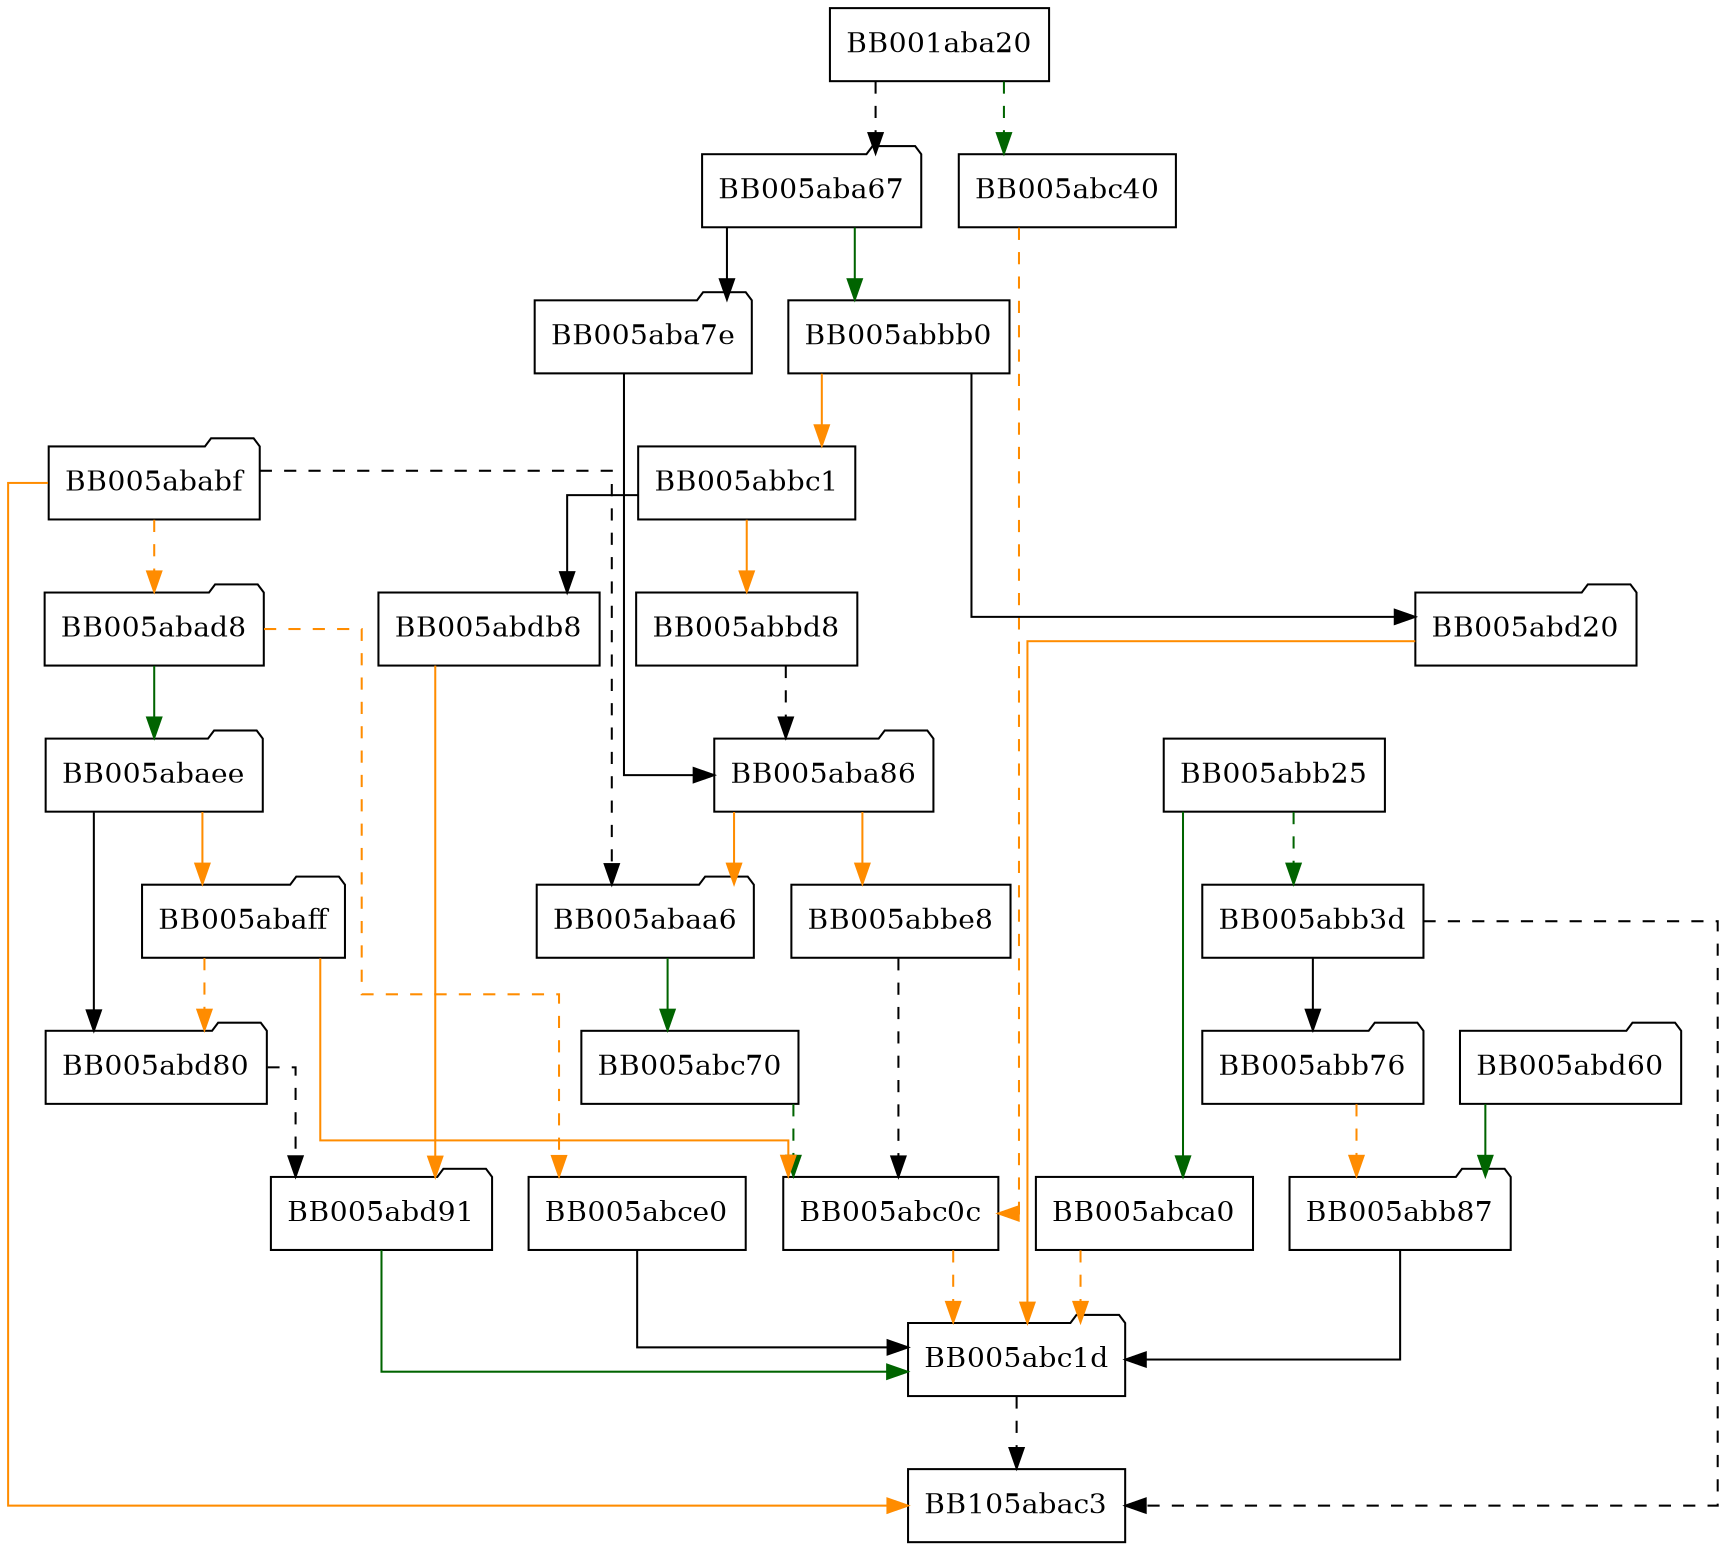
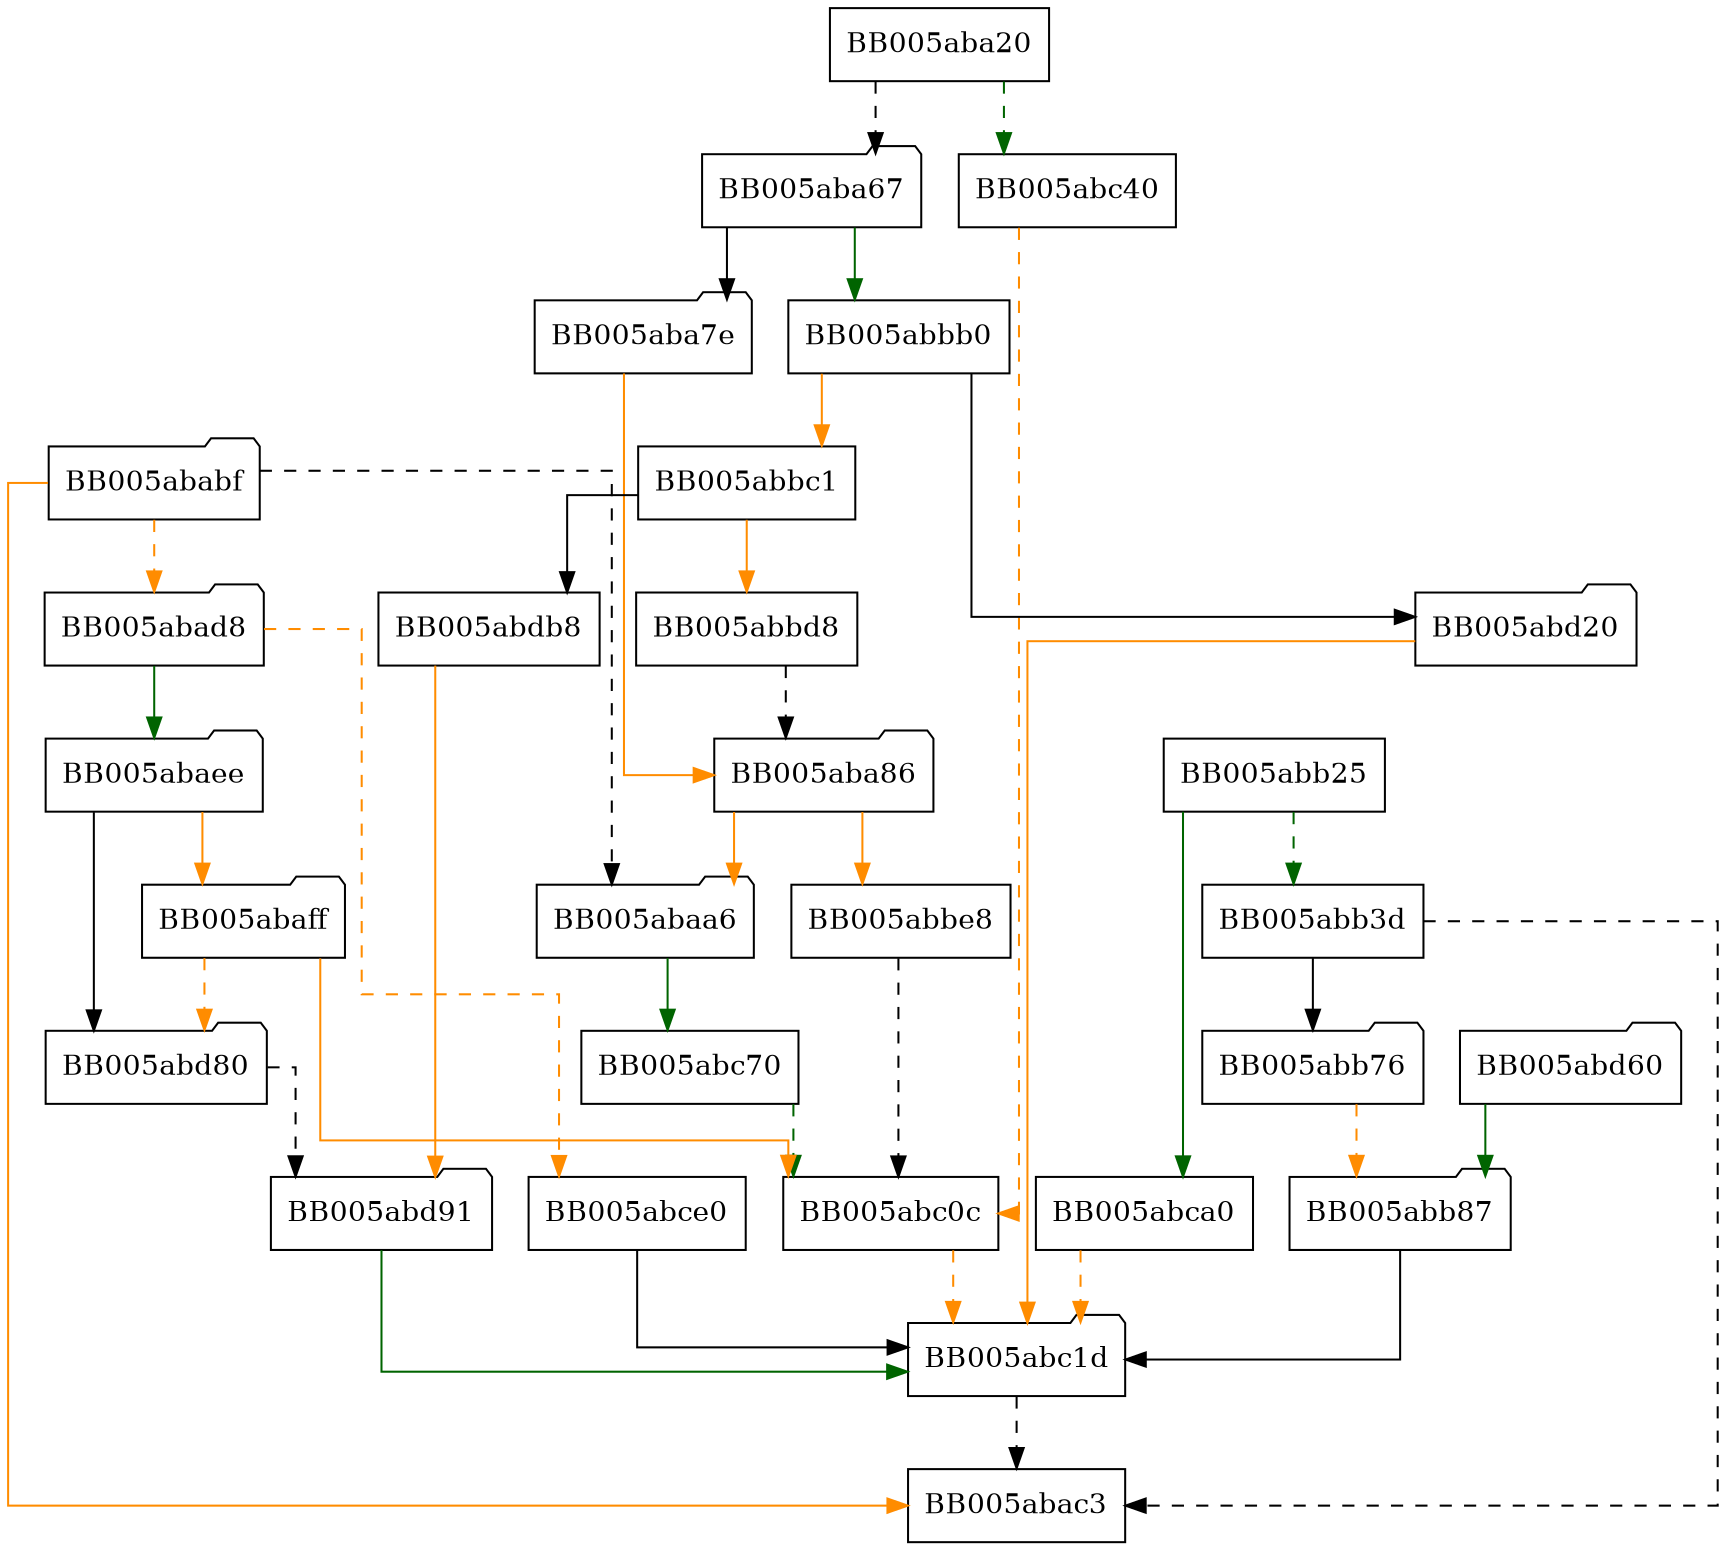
node "BB001aba20": label "BB001aba20" -> "BB005aba20"
edge "BB005aba7e" -> "BB005aba86": color black -> darkorange
node "BB105abac3": label "BB105abac3" -> "BB005abac3"
